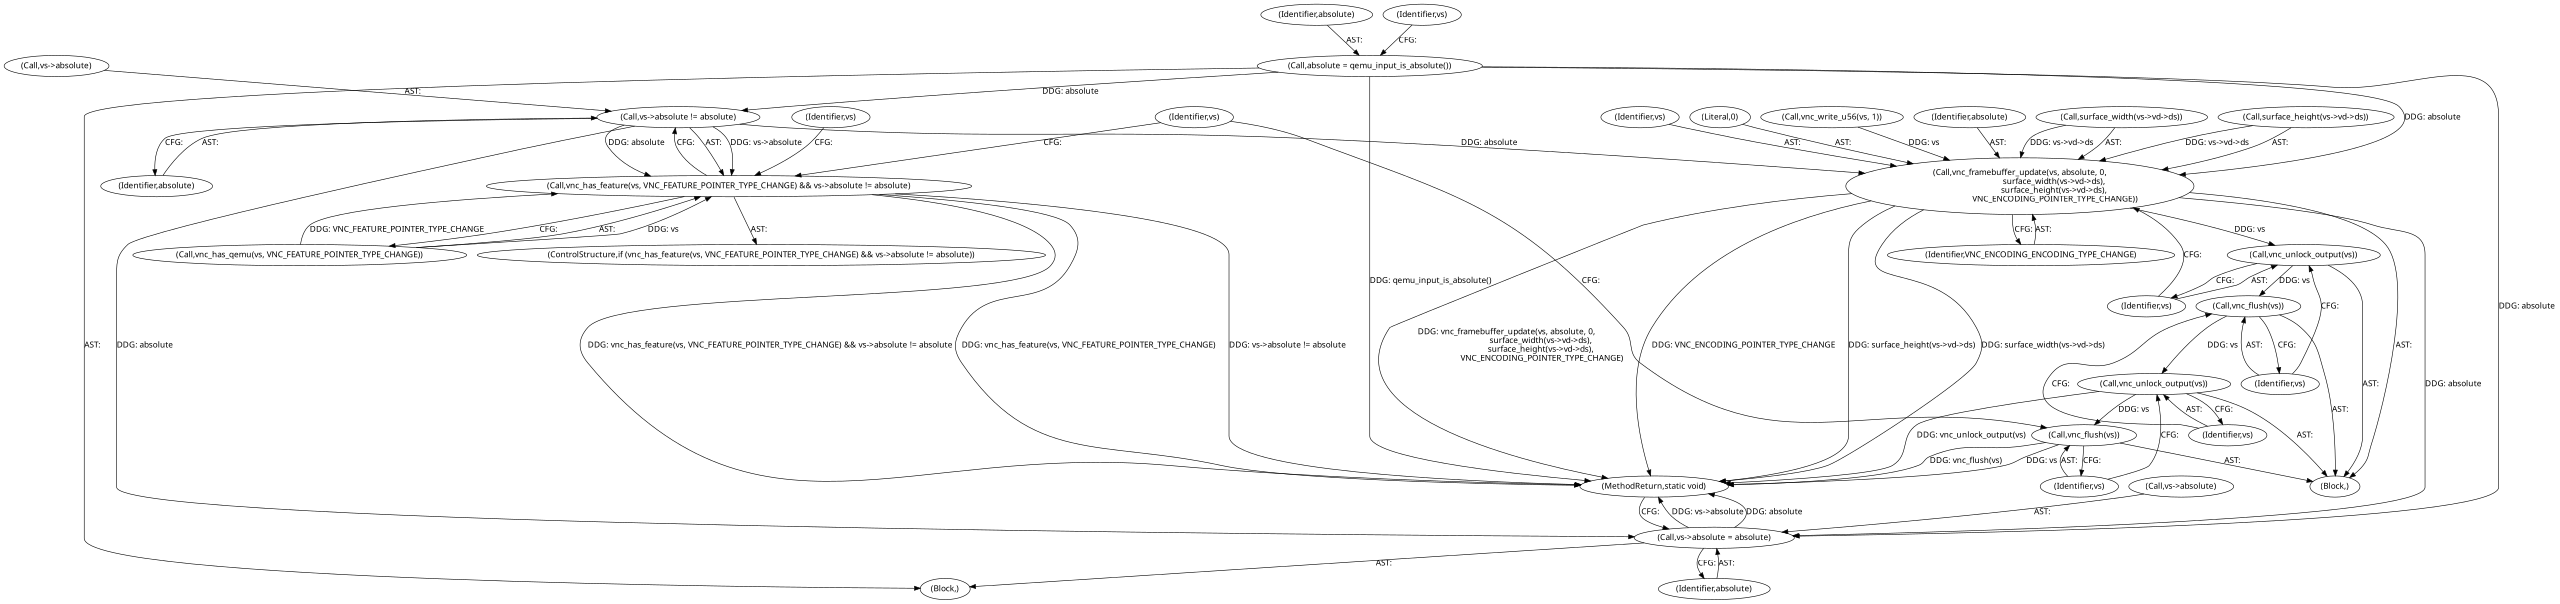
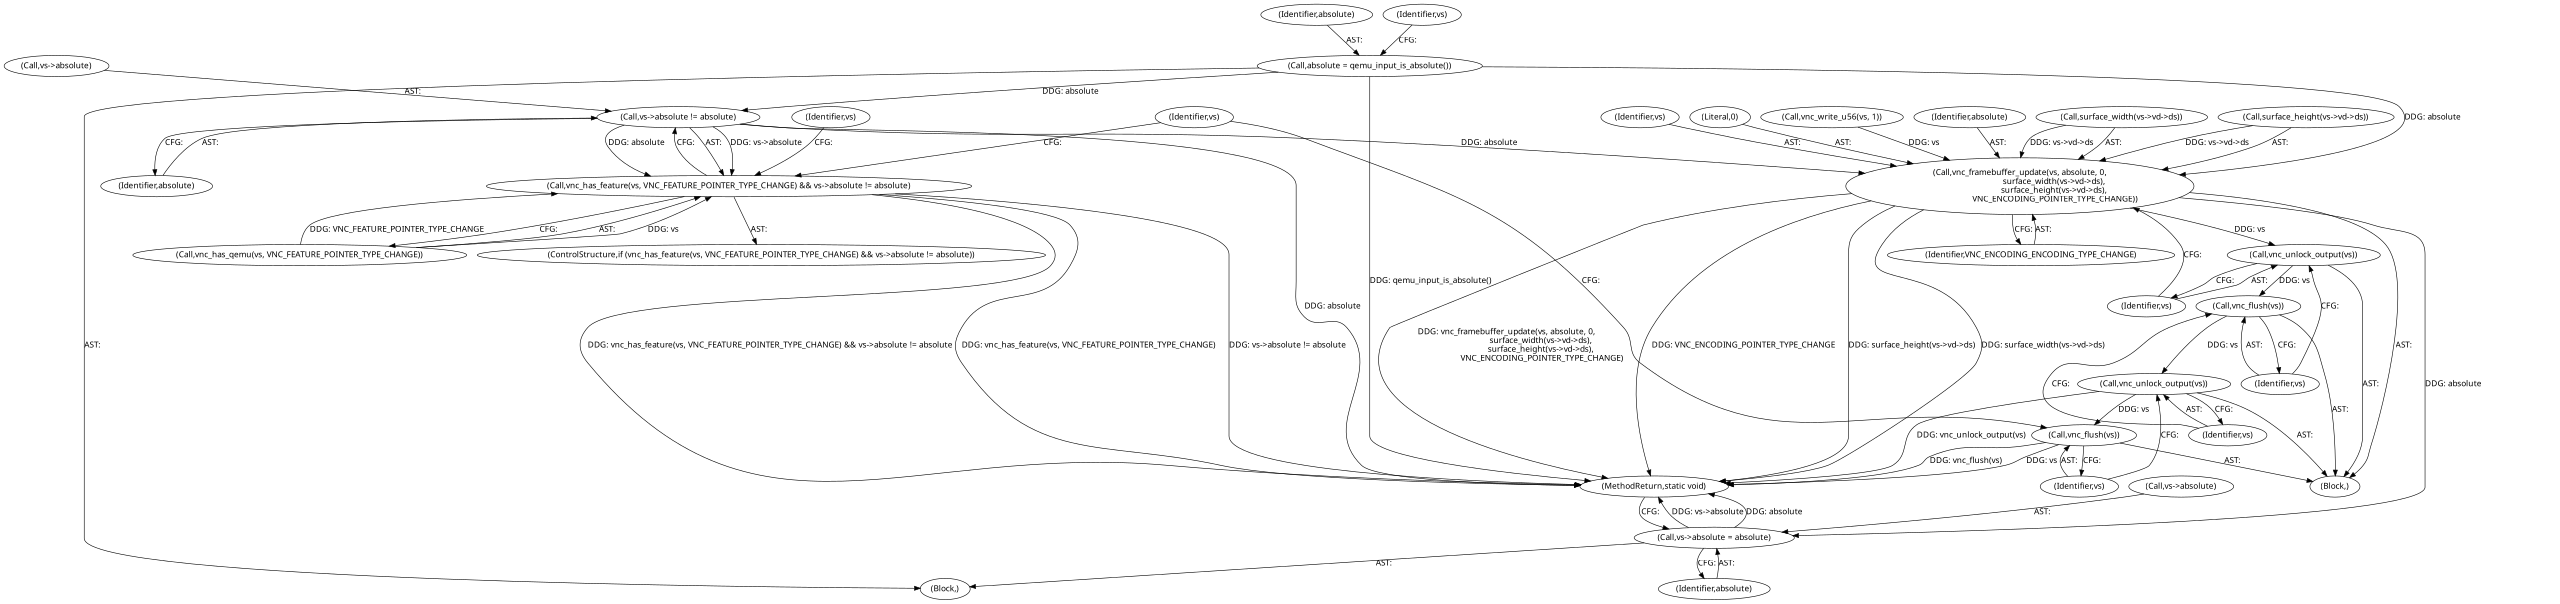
edge "(Call,absolute = qemu_input_is_absolute())" -> "(Call,vs->absolute = absolute)": removed, label "DDG: absolute"
edge "(Call,vs->absolute != absolute)" -> "(Call,vs->absolute = absolute)": now "(Call,vs->absolute != absolute)" -> "(MethodReturn,static void)"
